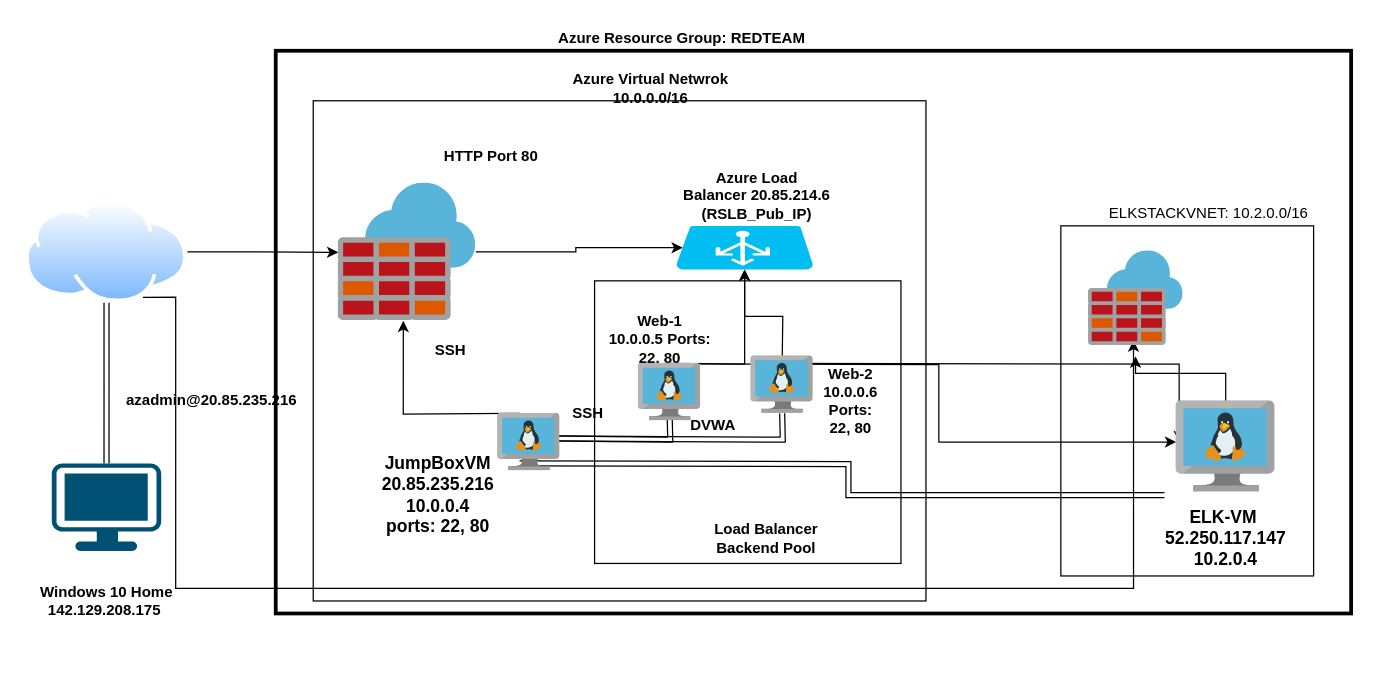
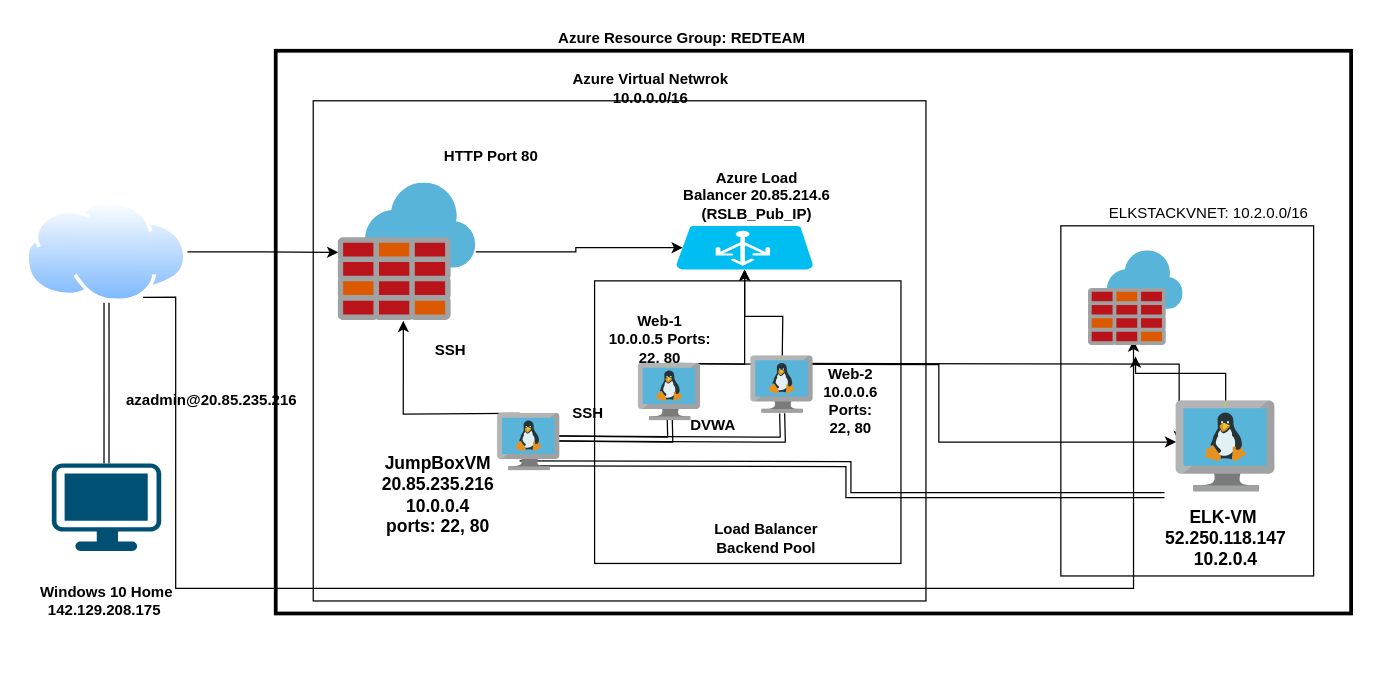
node "ELK-VM 52.250.117.147 10.2.0.4": label "ELK-VM 52.250.117.147 10.2.0.4" -> "ELK-VM 52.250.118.147 10.2.0.4"
